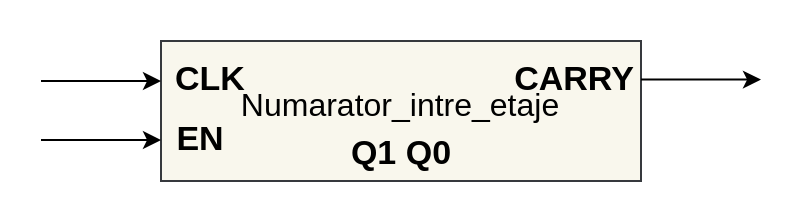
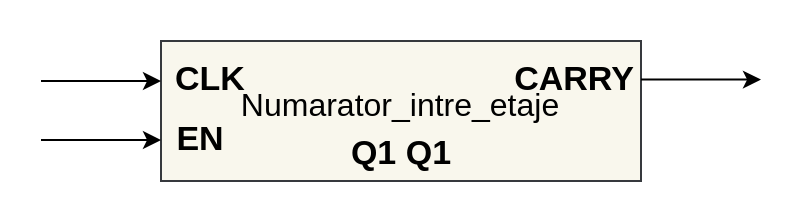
node "Q1 Q0": label "Q1 Q0" -> "Q1 Q1"
